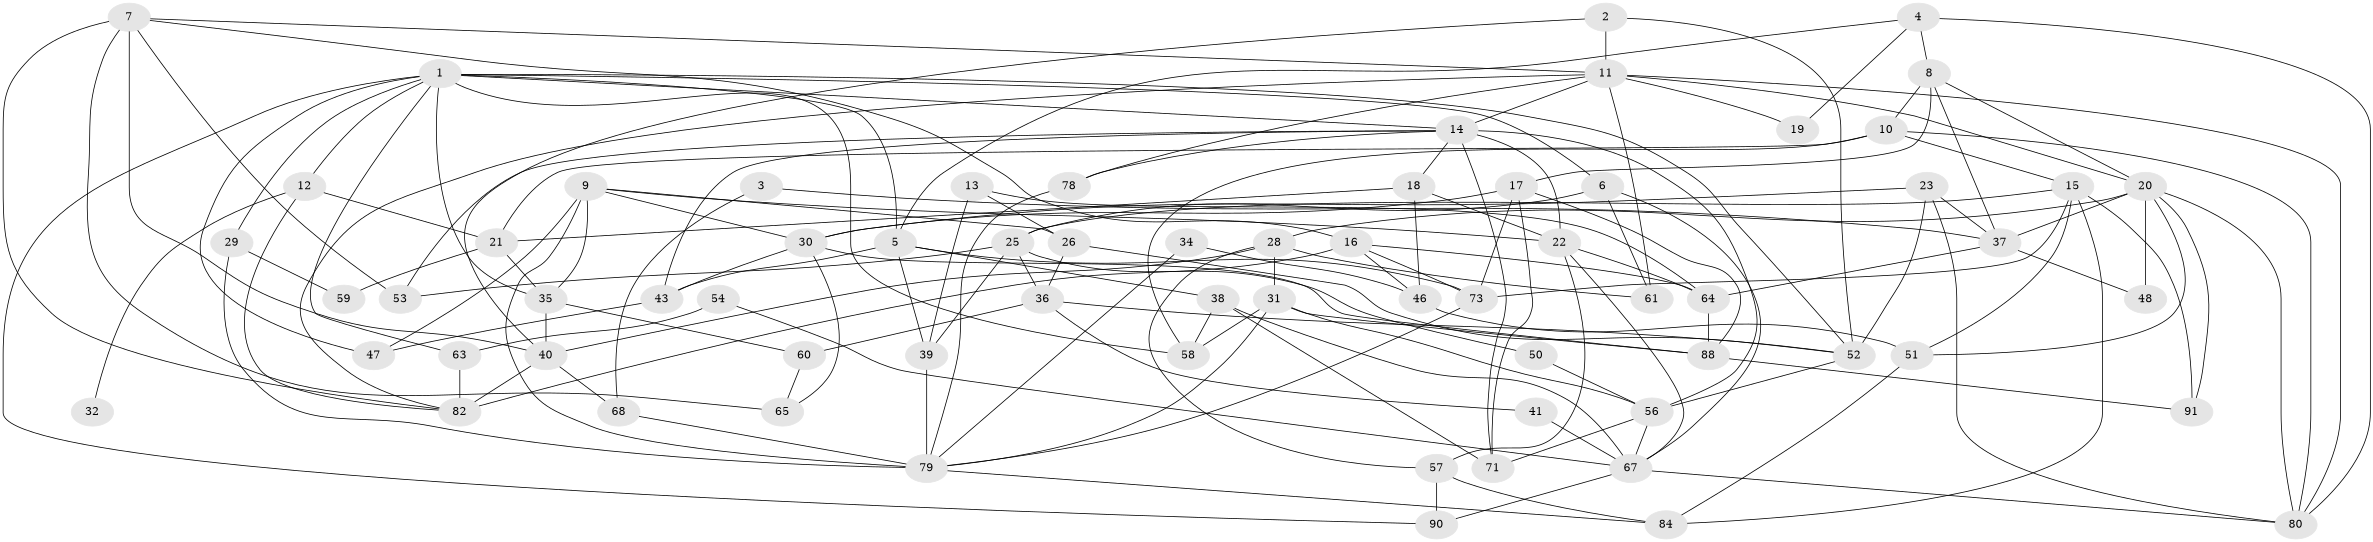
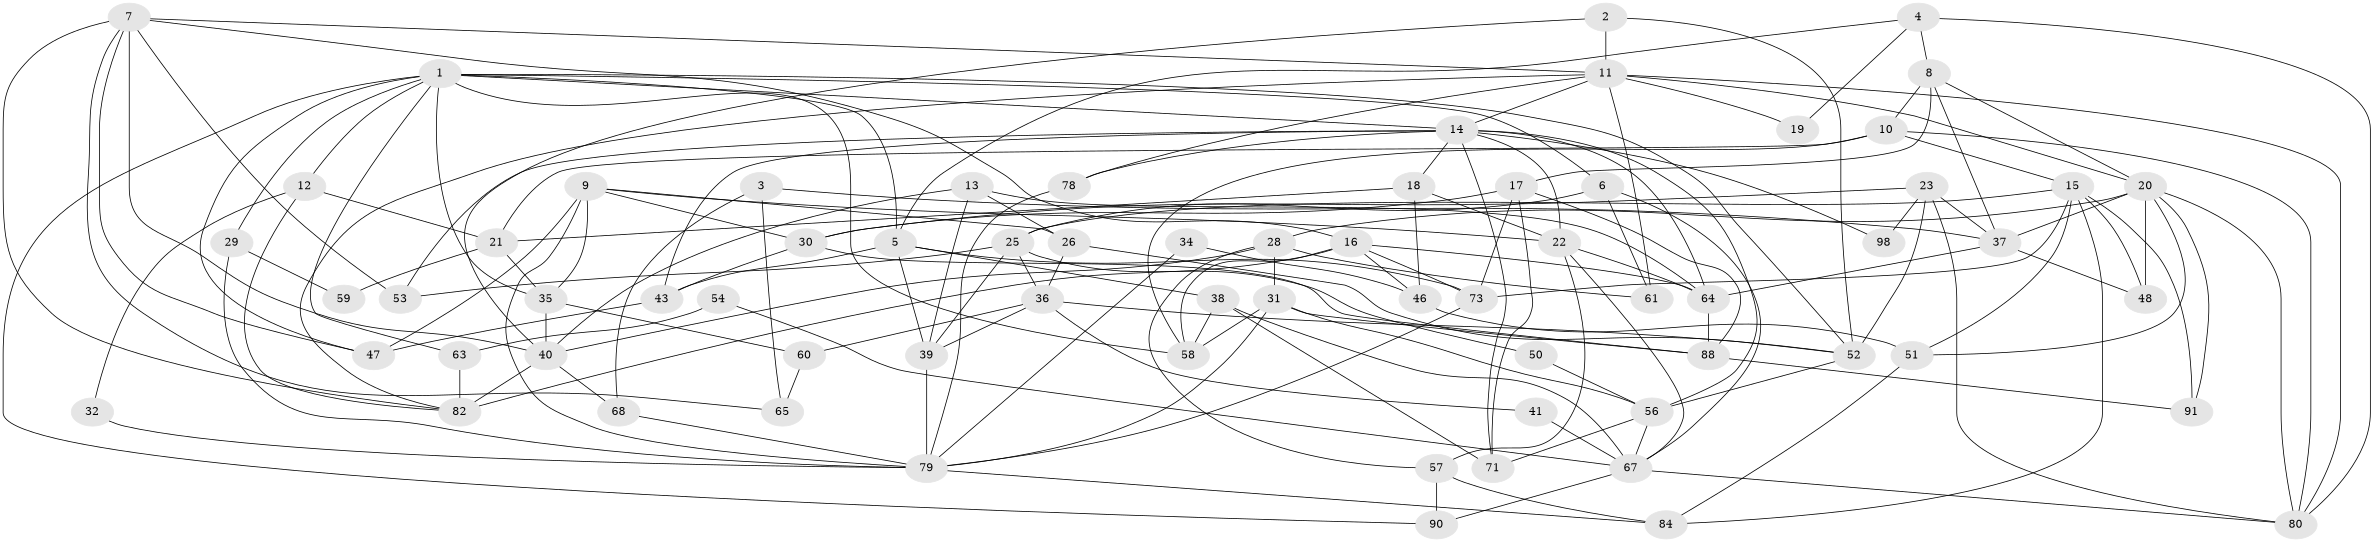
edge "14" -- "64": added
edge "13" -- "40": added
edge "15" -- "48": added
node "98": added
edge "7" -- "47": added
edge "16" -- "58": added
edge "36" -- "39": added
edge "30" -- "65": now "3" -- "65"
edge "32" -- "79": added
